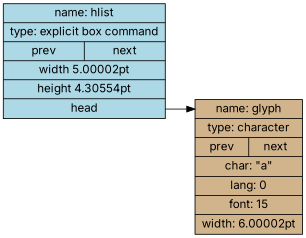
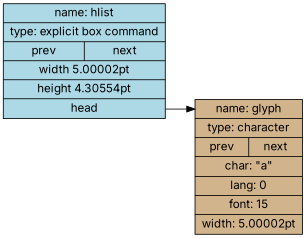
node "name: glyph": text "width: 6.00002pt" -> "width: 5.00002pt"
